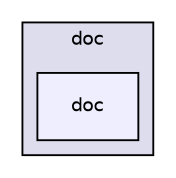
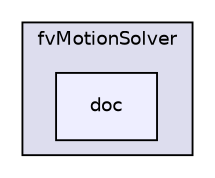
cluster "doc": label "doc" -> "fvMotionSolver"
